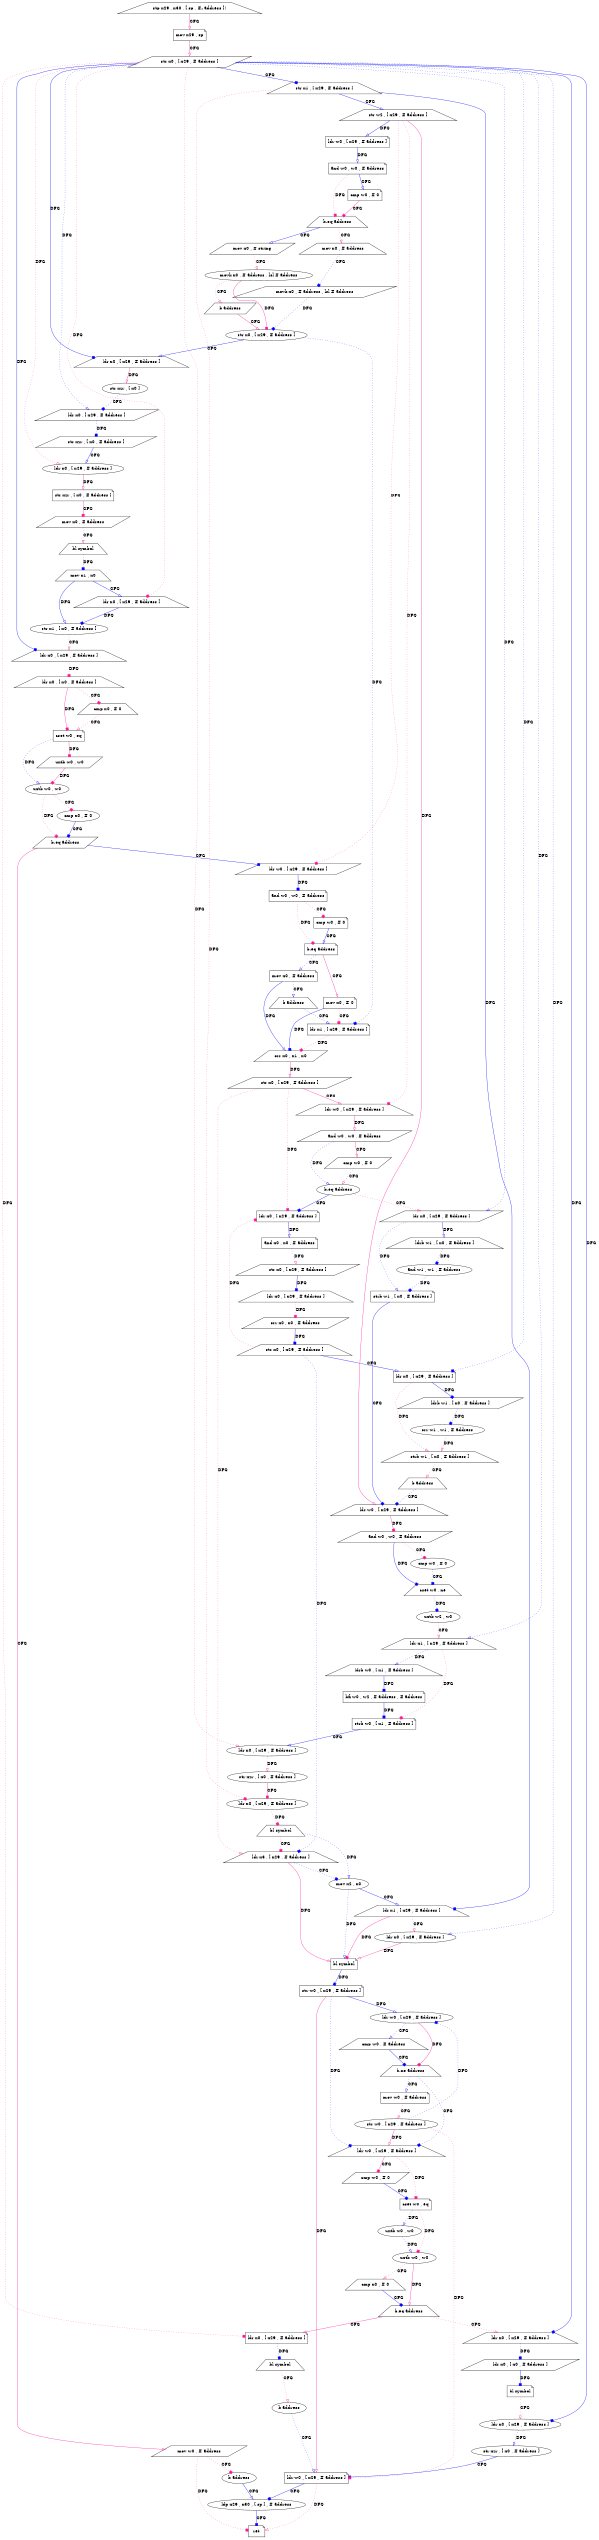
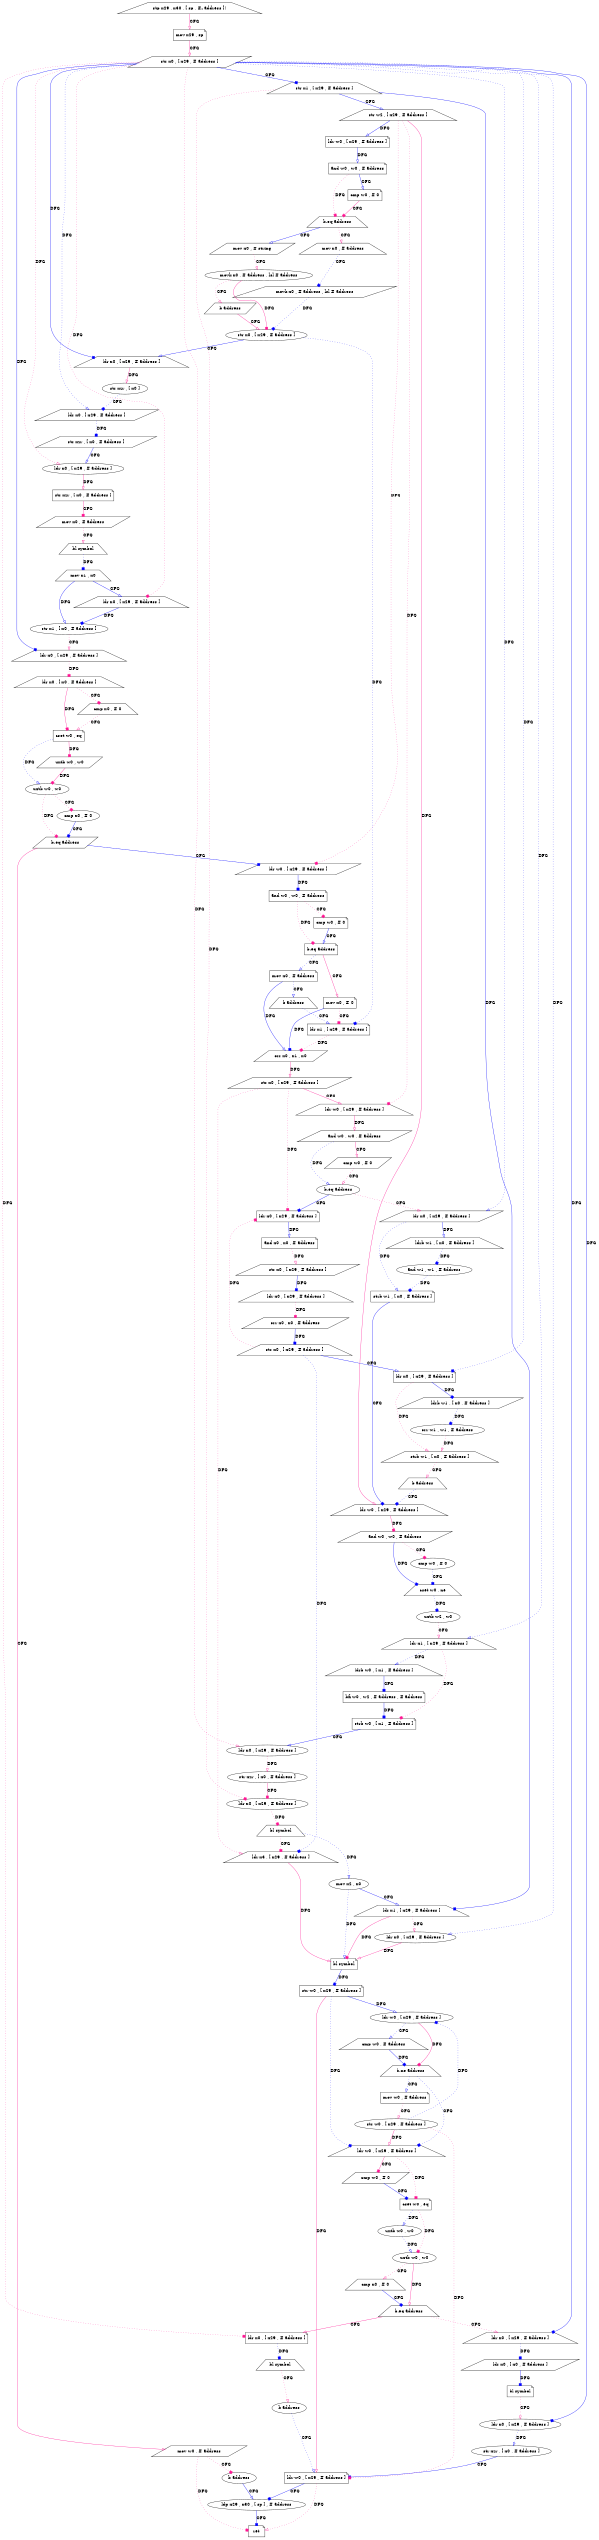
edge "ldrb w0 , [ x1 , # address ]" -> "bfi w0 , w2 , # address , # address": label "DFG" -> "CFG"
edge "ldr x3 , [ x29 , # address ]" -> "mov x2 , x0": removed, label "CFG"
edge "cmp w0 , # address" -> "b.ne address": label "CFG" -> "DFG"
